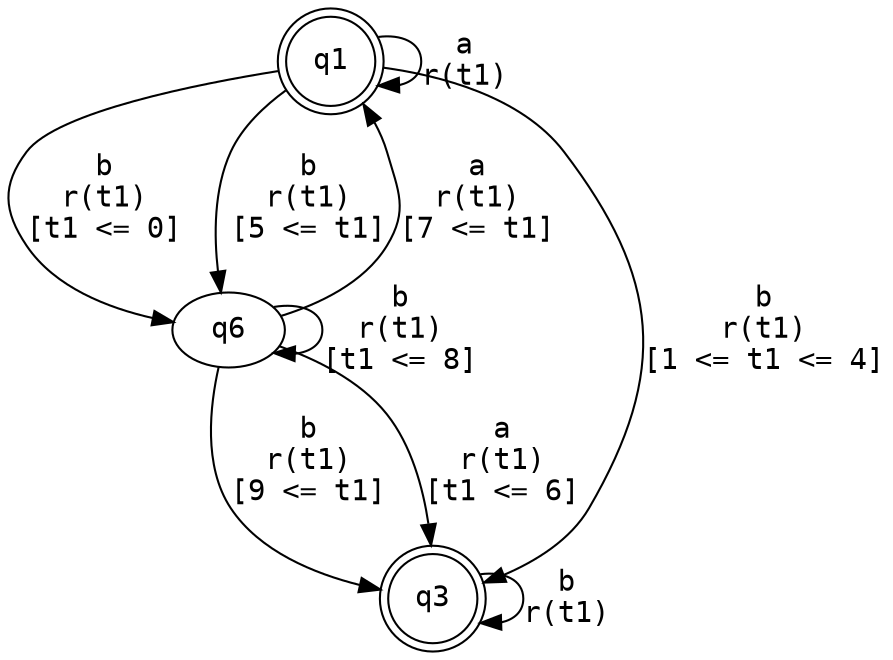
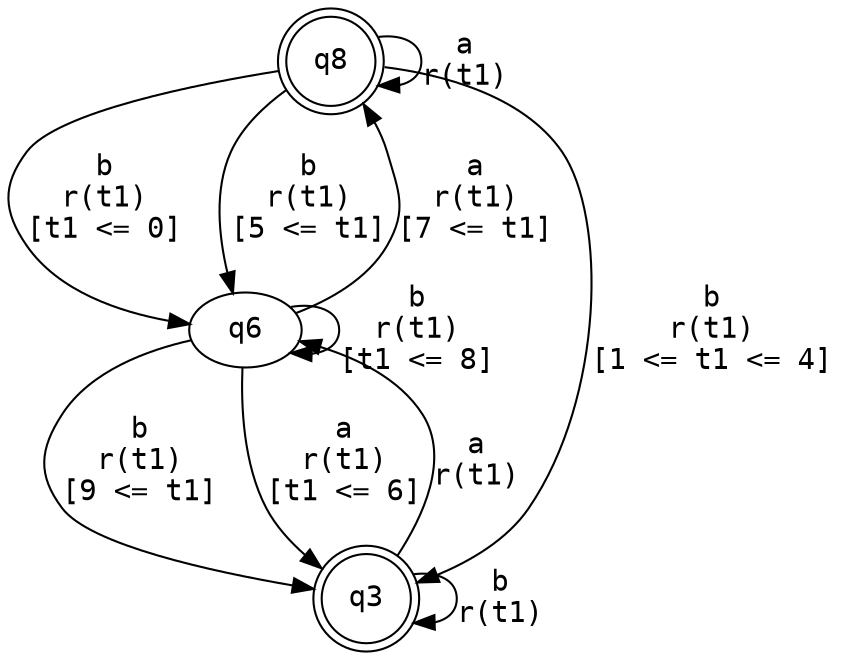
node "q1": label "q1" -> "q8"
edge "q3" -> "q6": added, label "a r(t1)"
